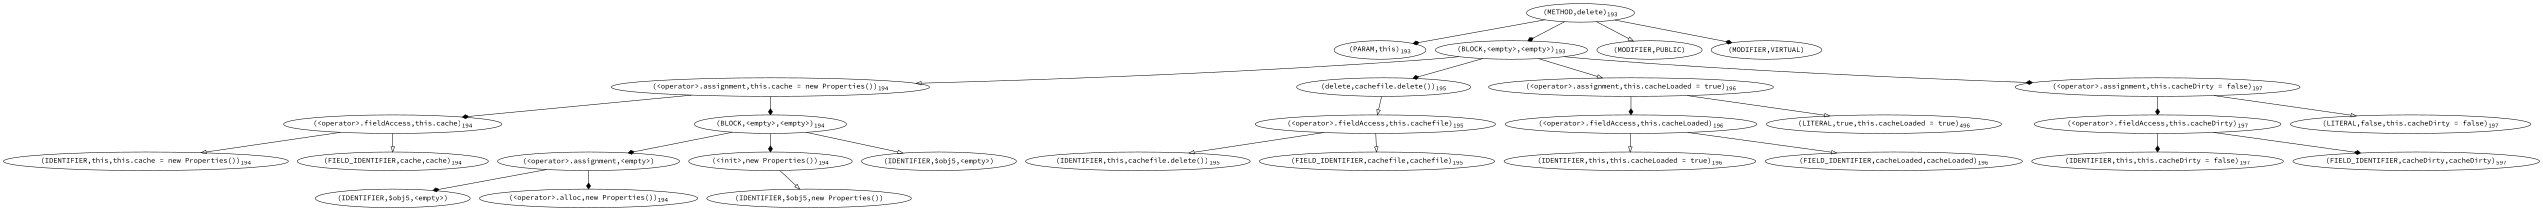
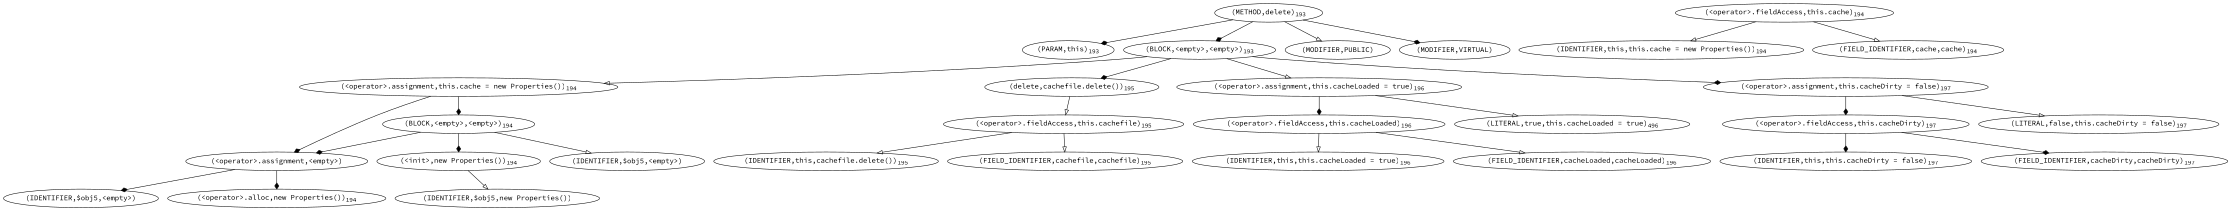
edge "(<operator>.assignment,this.cache = new Properties())" -> "(<operator>.fieldAccess,this.cache)": now "(<operator>.assignment,this.cache = new Properties())" -> "(<operator>.assignment,<empty>)"
node "(FIELD_IDENTIFIER,cacheDirty,cacheDirty)": text "597" -> "197"
